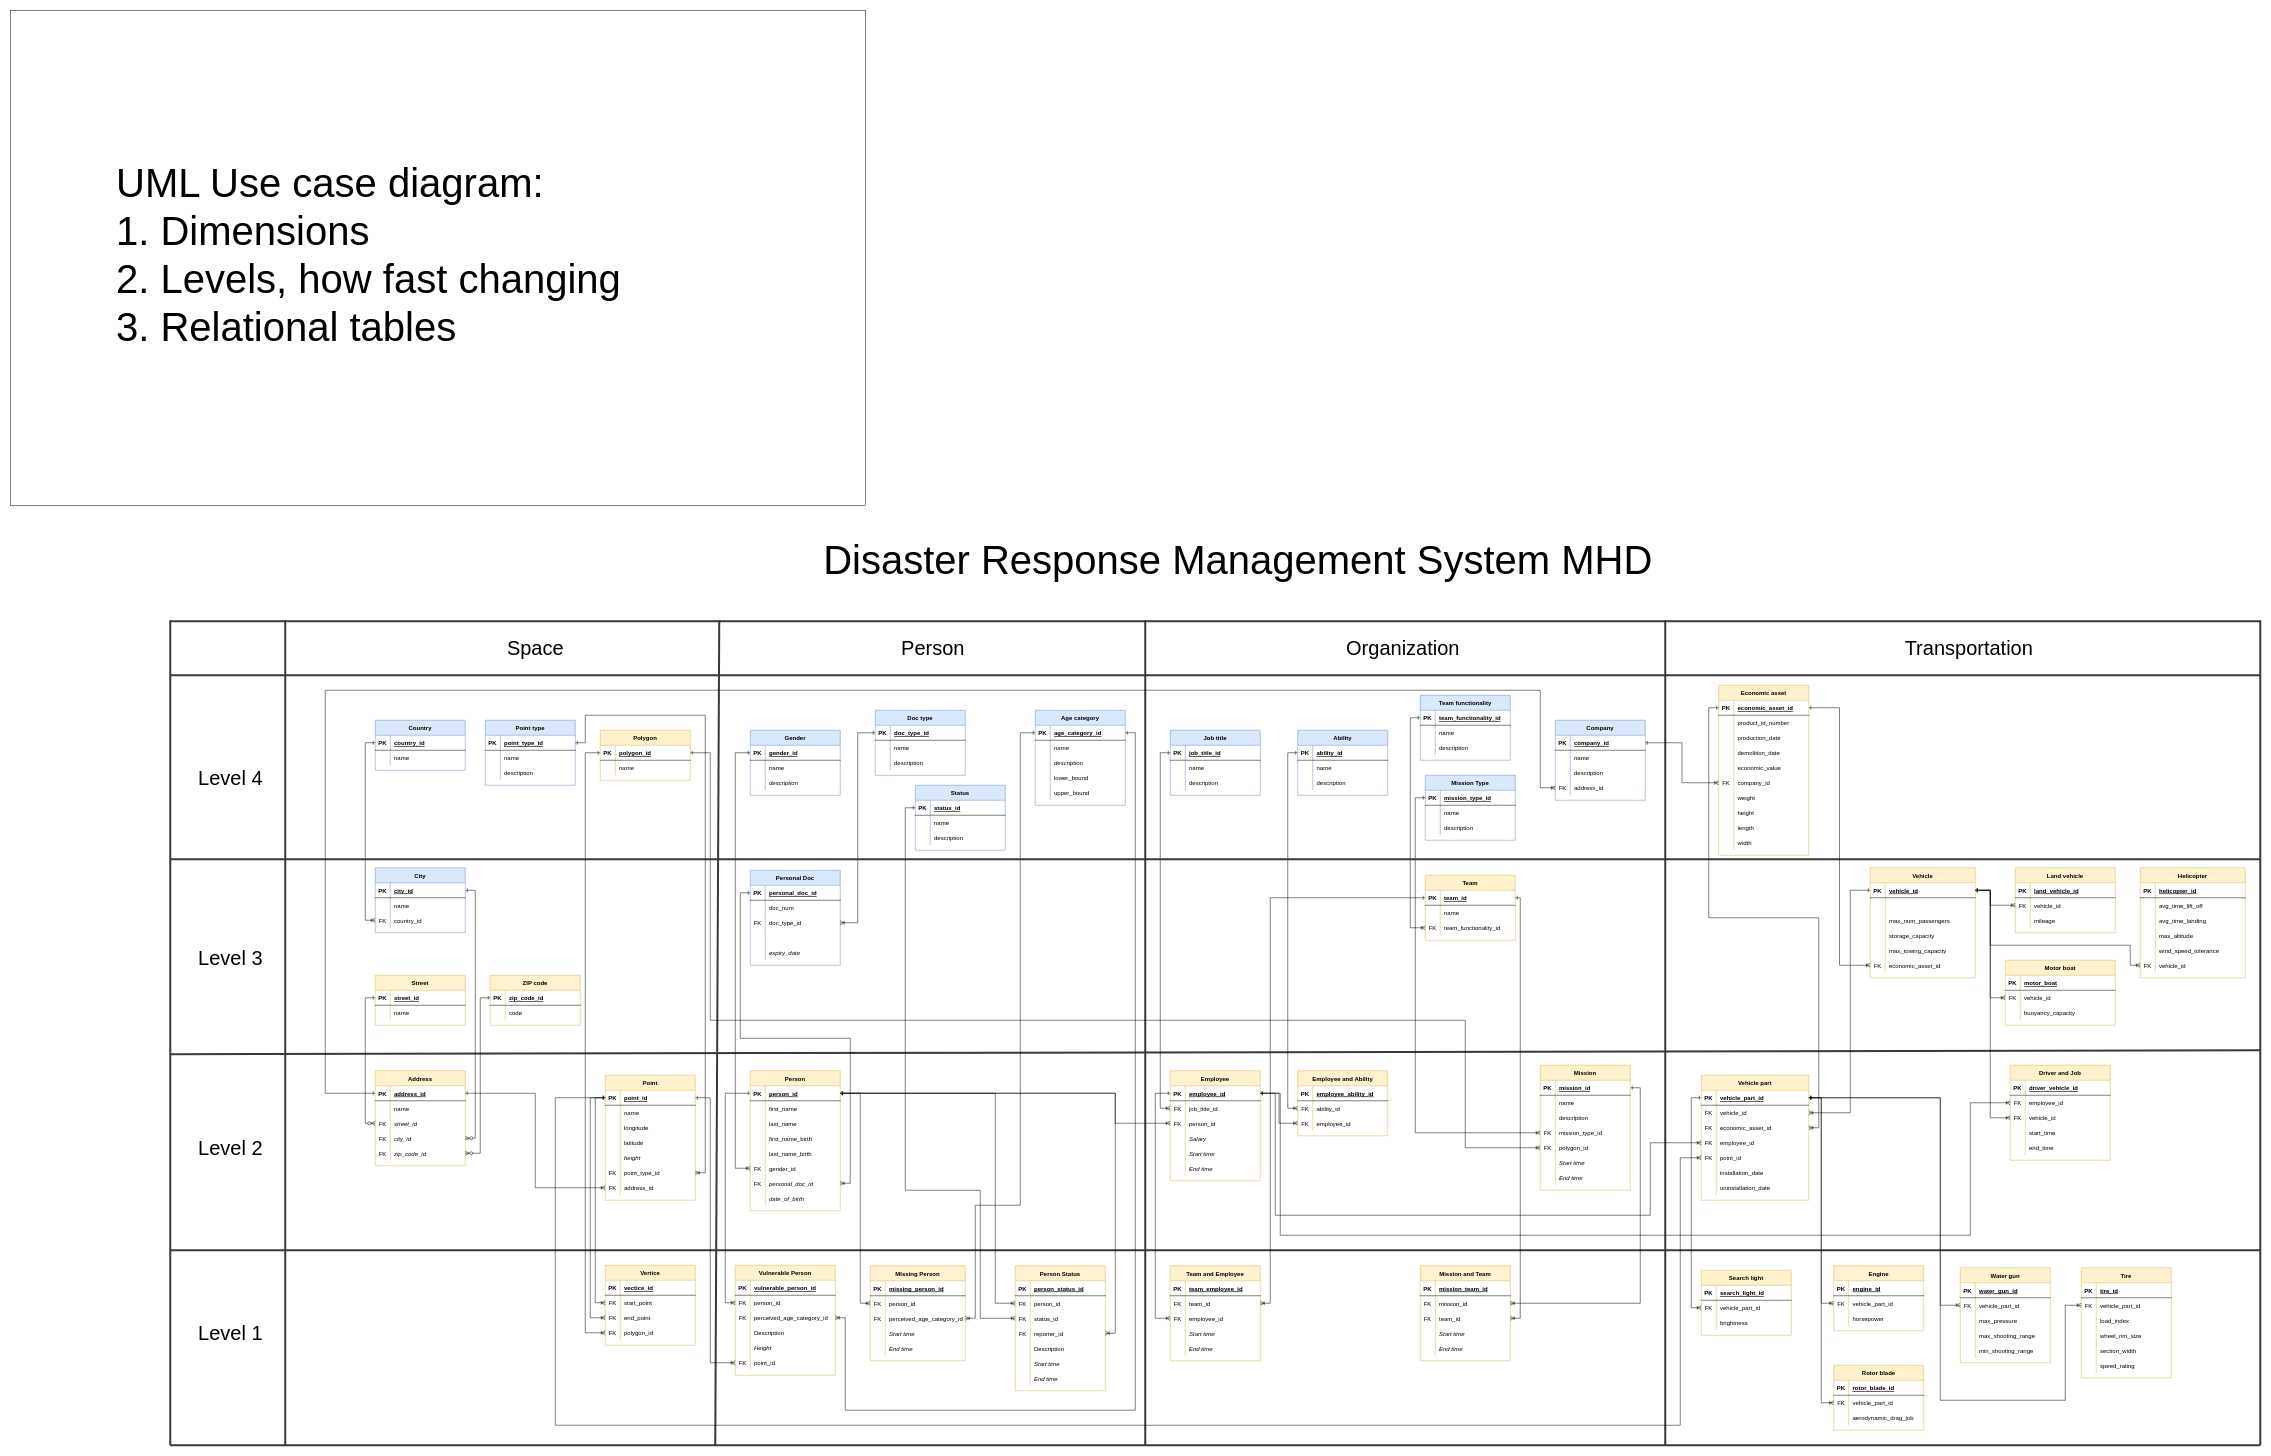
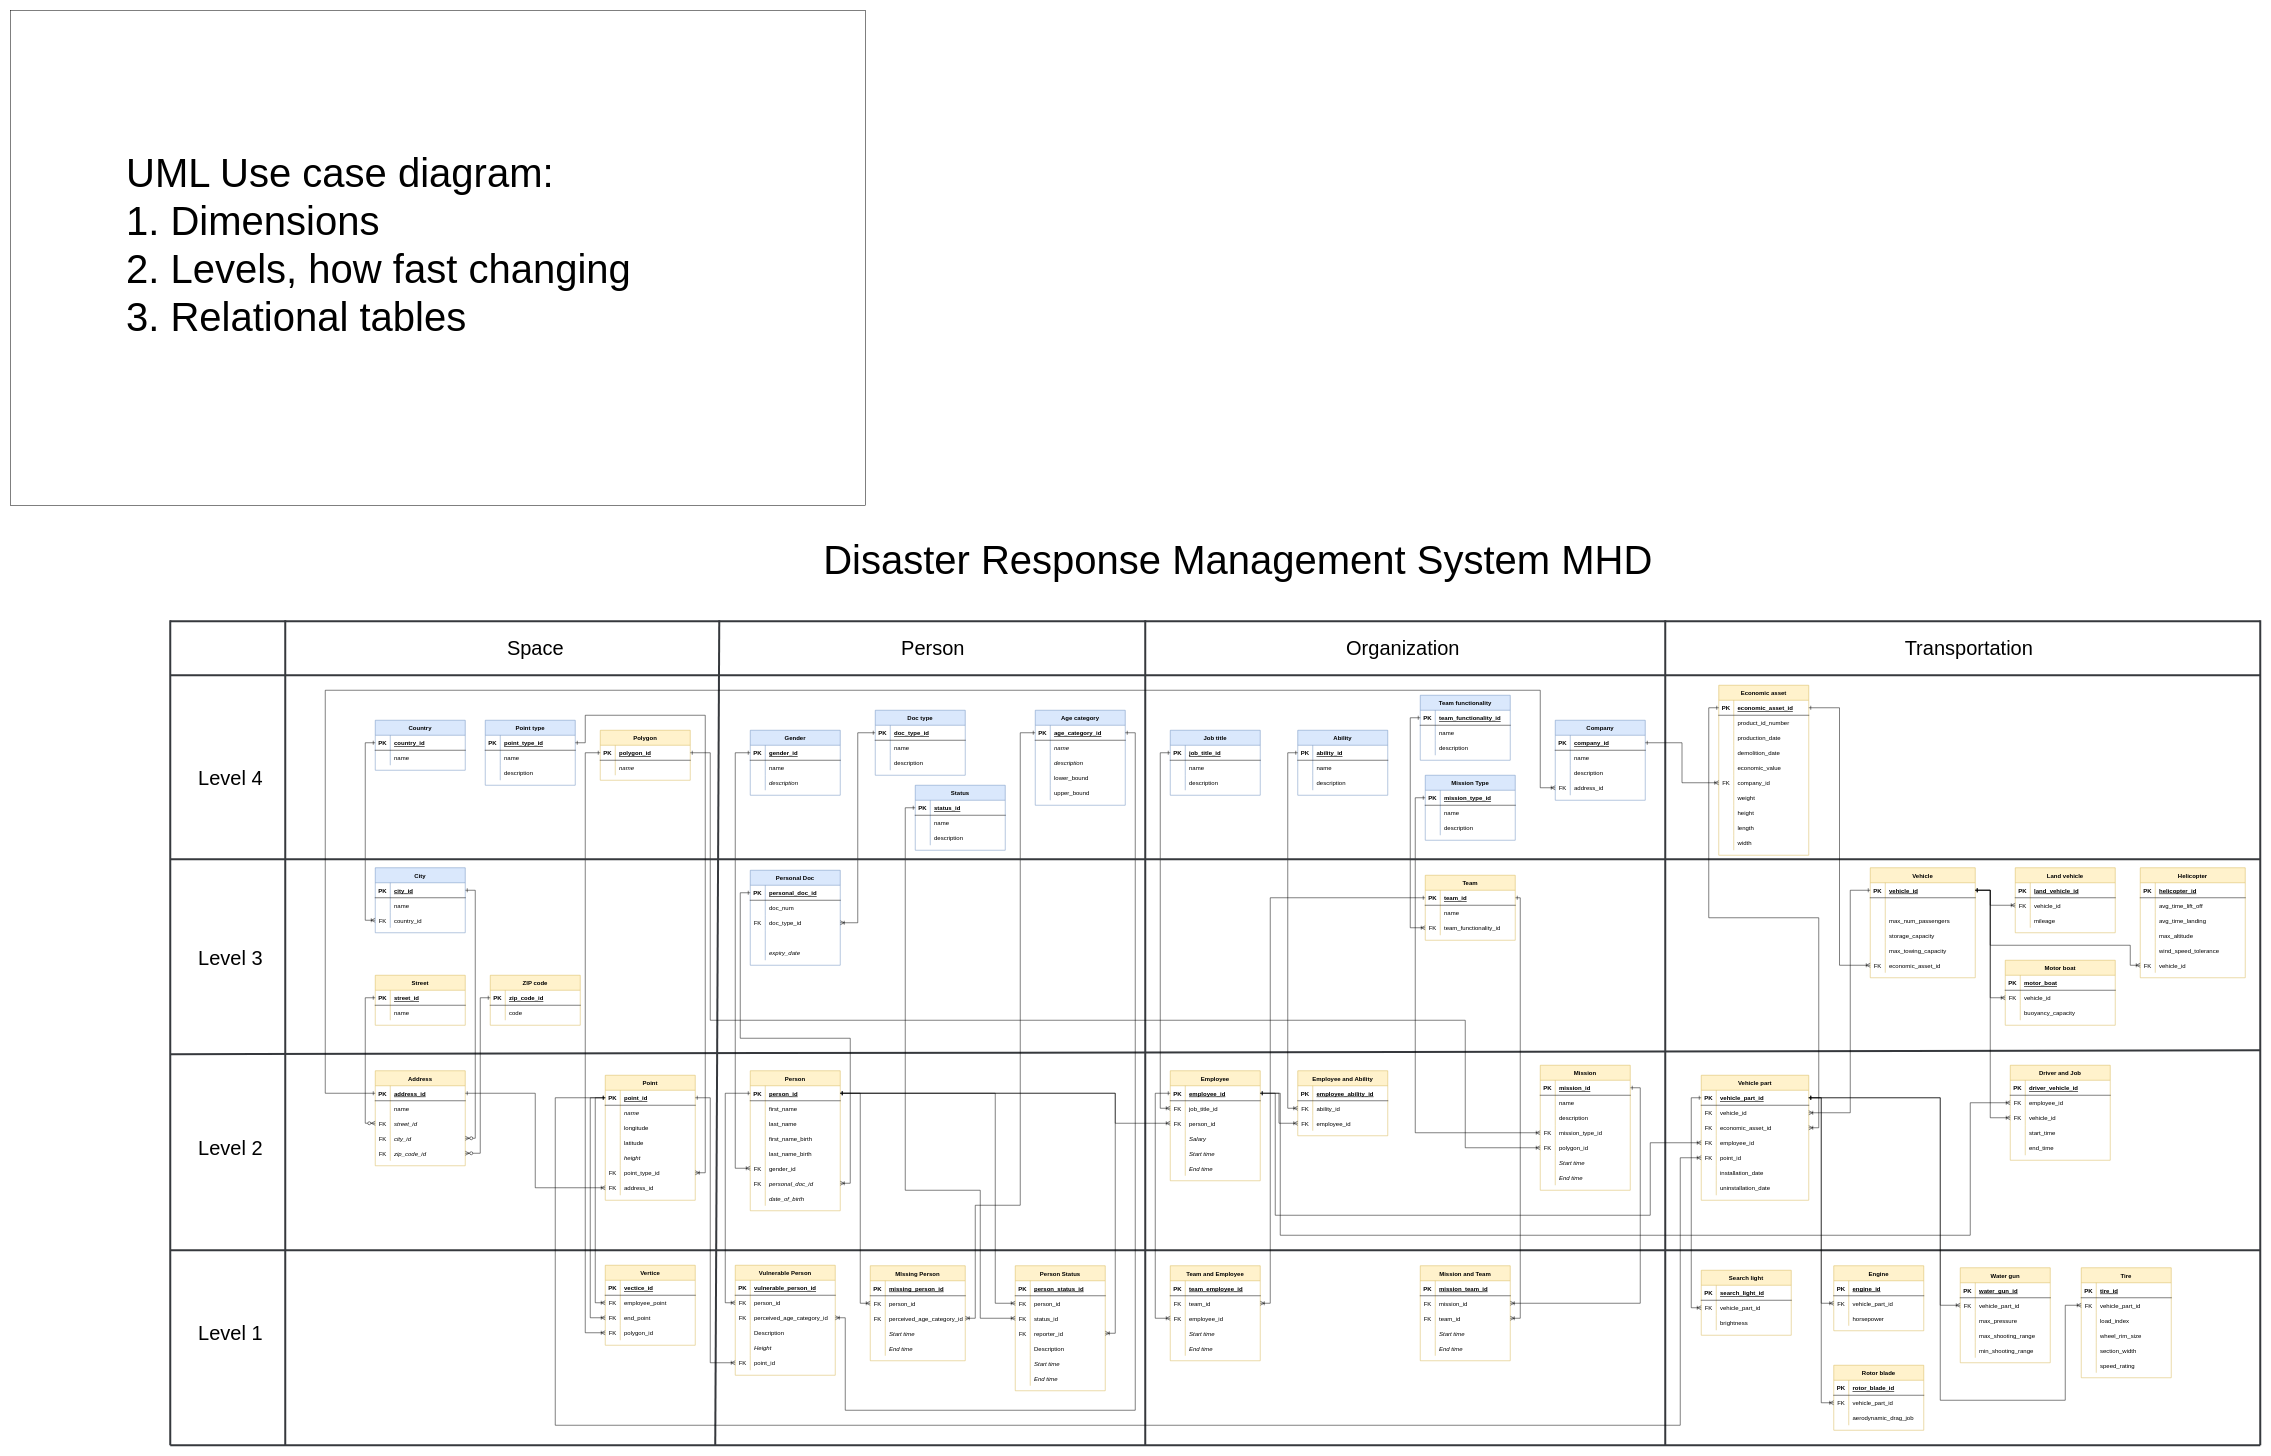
node "UML Use case diagram: 1. Dimensions 2. Levels, how fast changing 3. Relational tables": moved (393, 255) -> (403, 245)
node "start_point": label "start_point" -> "employee_point"
